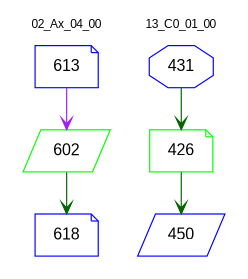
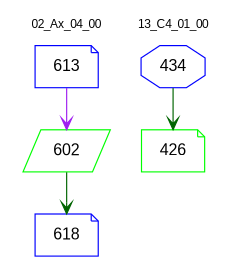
cluster "13_C0_01_00": label "13_C0_01_00" -> "13_C4_01_00"
node "431": label "431" -> "434"
node "450": removed
